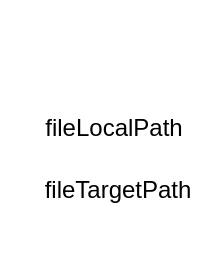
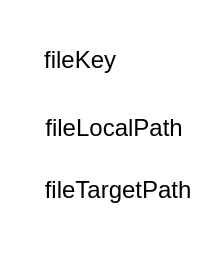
node "fileKey": added
